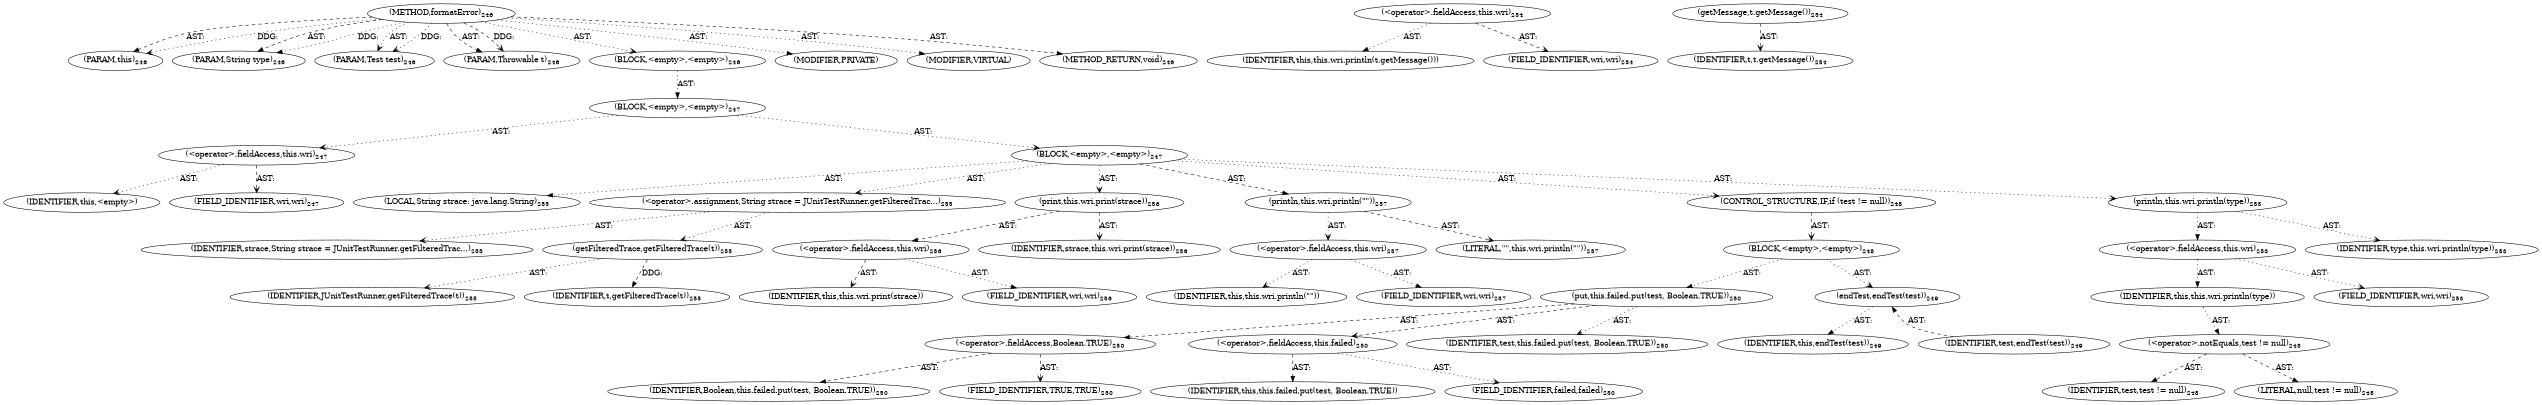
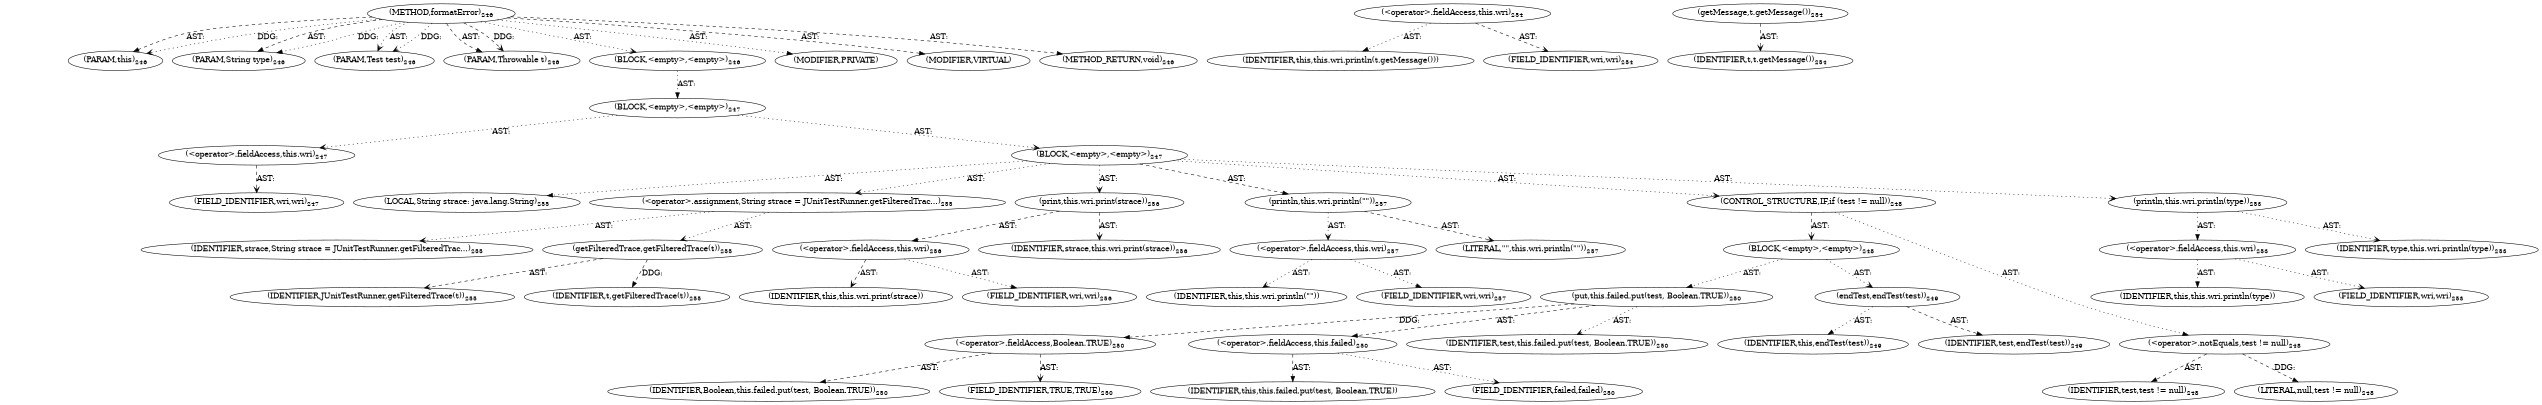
edge "(METHOD,formatError)" -> "(MODIFIER,VIRTUAL)": style dotted -> dashed
node "(IDENTIFIER,this,<empty>)": removed
edge "(getFilteredTrace,getFilteredTrace(t))" -> "(IDENTIFIER,JUnitTestRunner,getFilteredTrace(t))": style dotted -> dashed
edge "(IDENTIFIER,this,this.wri.println(type))" -> "(<operator>.notEquals,test != null)": now "(CONTROL_STRUCTURE,IF,if (test != null))" -> "(<operator>.notEquals,test != null)"
edge "(put,this.failed.put(test, Boolean.TRUE))" -> "(<operator>.fieldAccess,this.failed)": arrowhead vee -> normal
edge "(put,this.failed.put(test, Boolean.TRUE))" -> "(<operator>.fieldAccess,Boolean.TRUE)": label "AST: " -> "DDG: "
edge "(IDENTIFIER,test,endTest(test))" -> "(endTest,endTest(test))": reversed
edge "(<operator>.notEquals,test != null)" -> "(LITERAL,null,test != null)": label "AST: " -> "DDG: "
